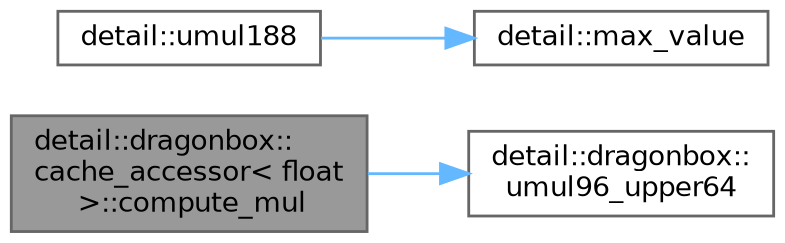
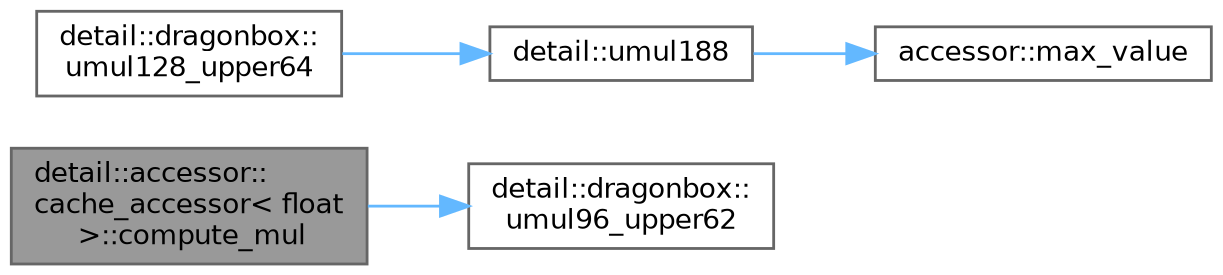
node "detail::max_value": label "detail::max_value" -> "accessor::max_value"
node "detail::dragonbox:: umul128_upper64": added
node "detail::dragonbox:: cache_accessor< float >::compute_mul": label "detail::dragonbox:: cache_accessor< float >::compute_mul" -> "detail::accessor:: cache_accessor< float >::compute_mul"
node "detail::dragonbox:: umul96_upper64": label "detail::dragonbox:: umul96_upper64" -> "detail::dragonbox:: umul96_upper62"
